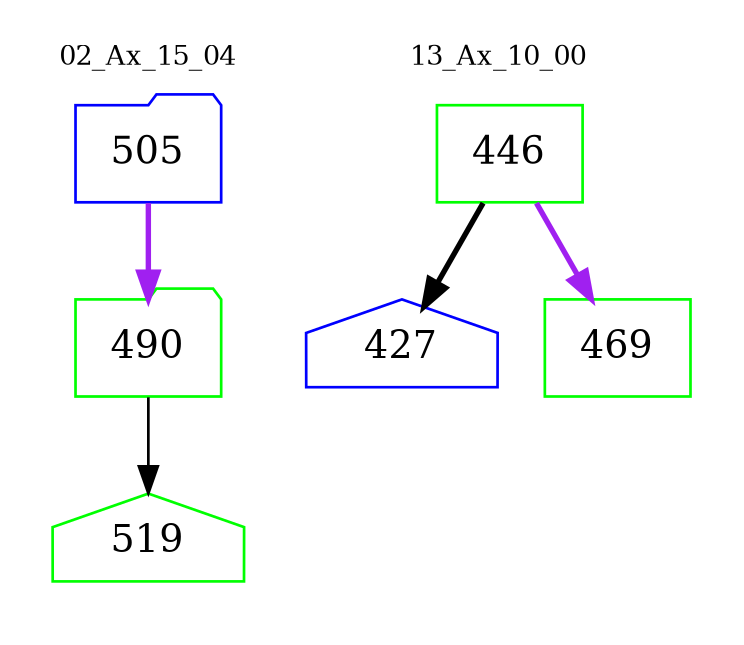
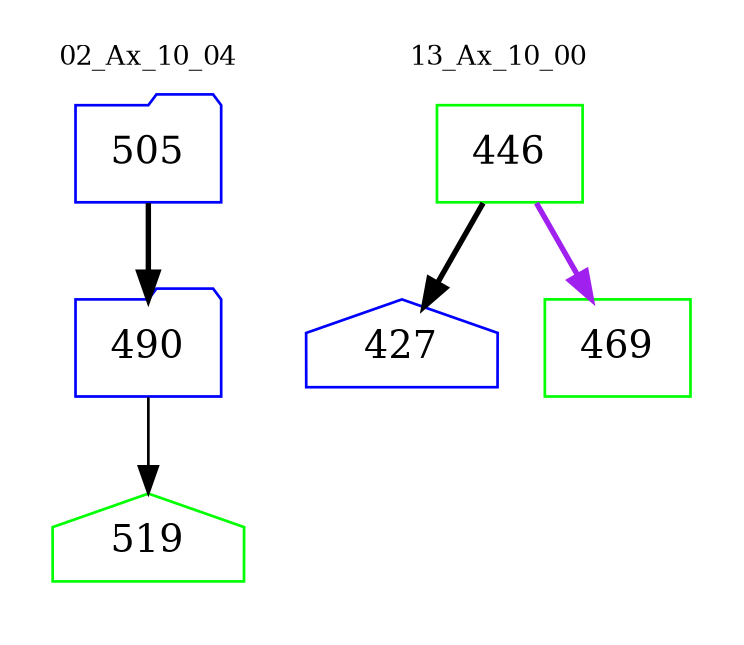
cluster "02_Ax_15_04": label "02_Ax_15_04" -> "02_Ax_10_04"
edge "505" -> "490": color purple -> black
node "490": color green -> blue
